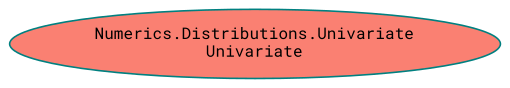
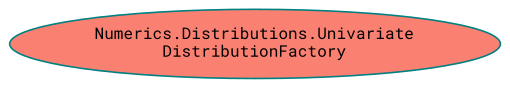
node "Numerics.Distributions.Univariate Univariate": label "Numerics.Distributions.Univariate Univariate" -> "Numerics.Distributions.Univariate DistributionFactory"
